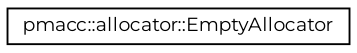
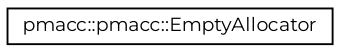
node "pmacc::allocator::EmptyAllocator": label "pmacc::allocator::EmptyAllocator" -> "pmacc::pmacc::EmptyAllocator"
